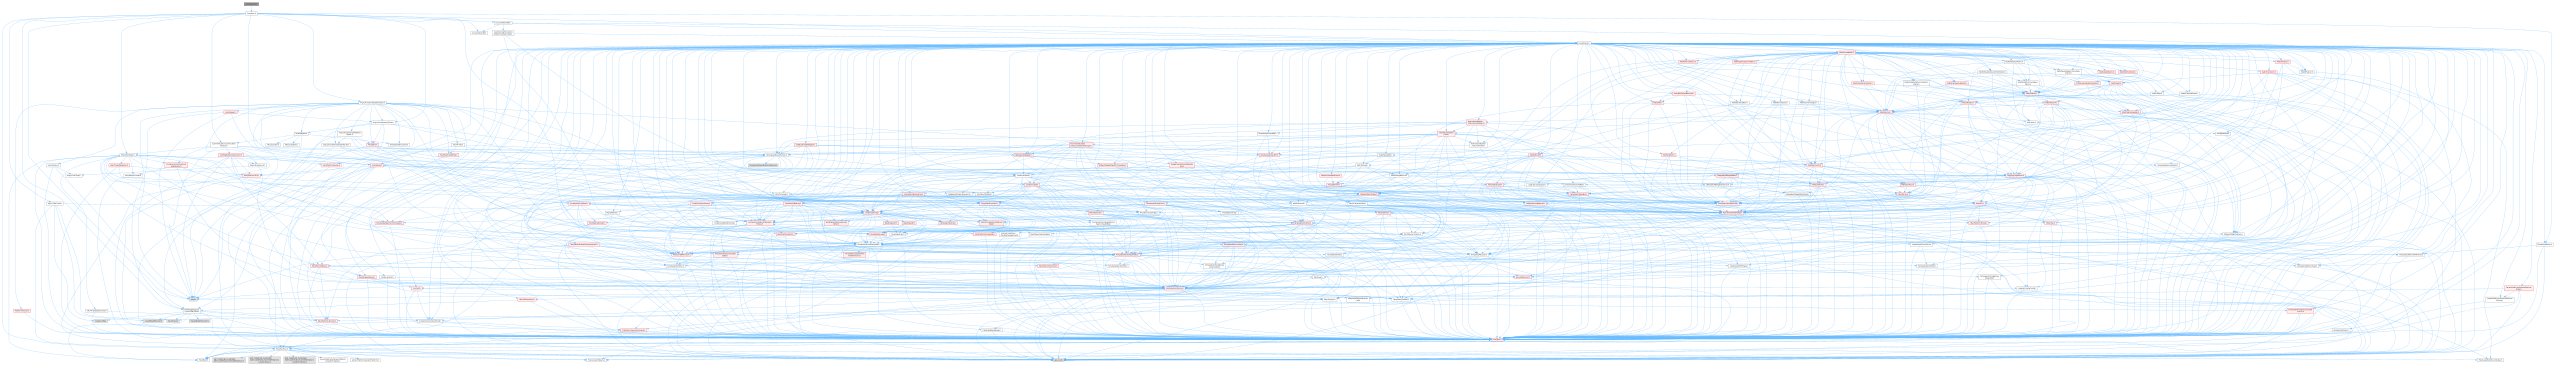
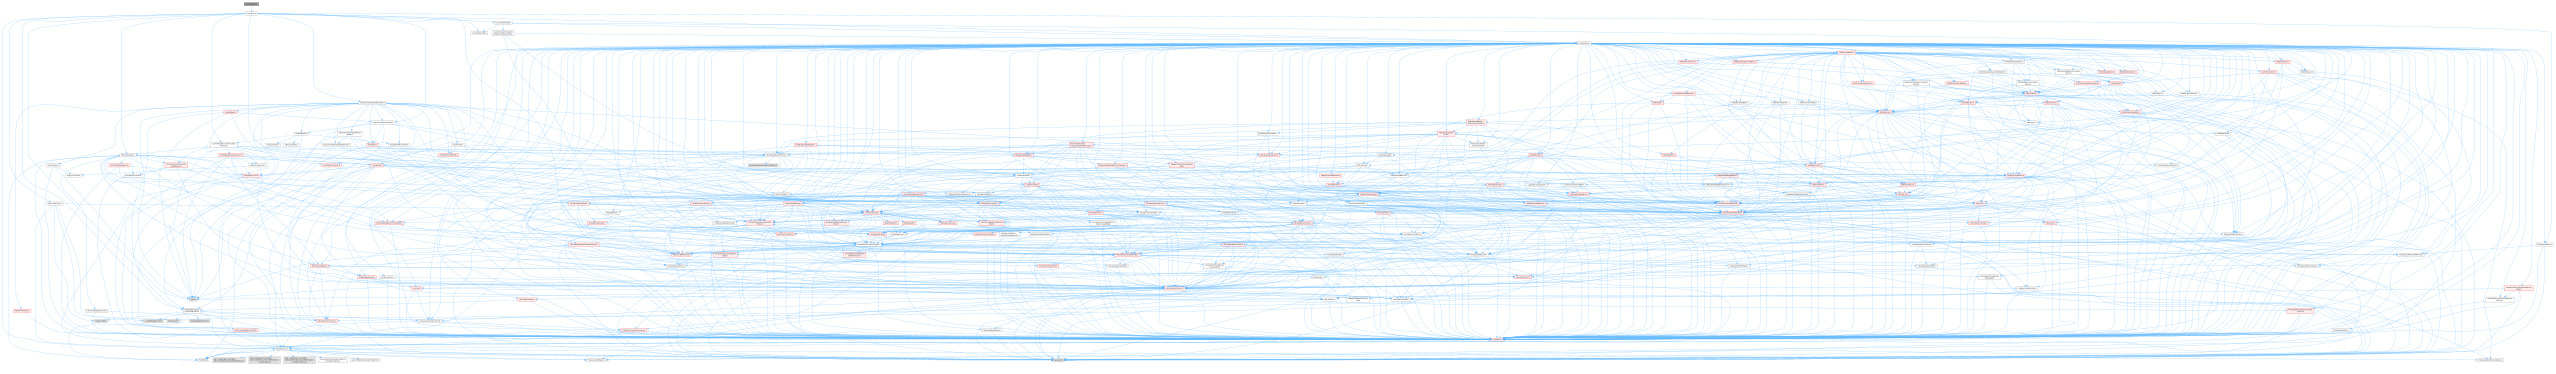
node "HAL/LowLevelMemTracker.h": added
